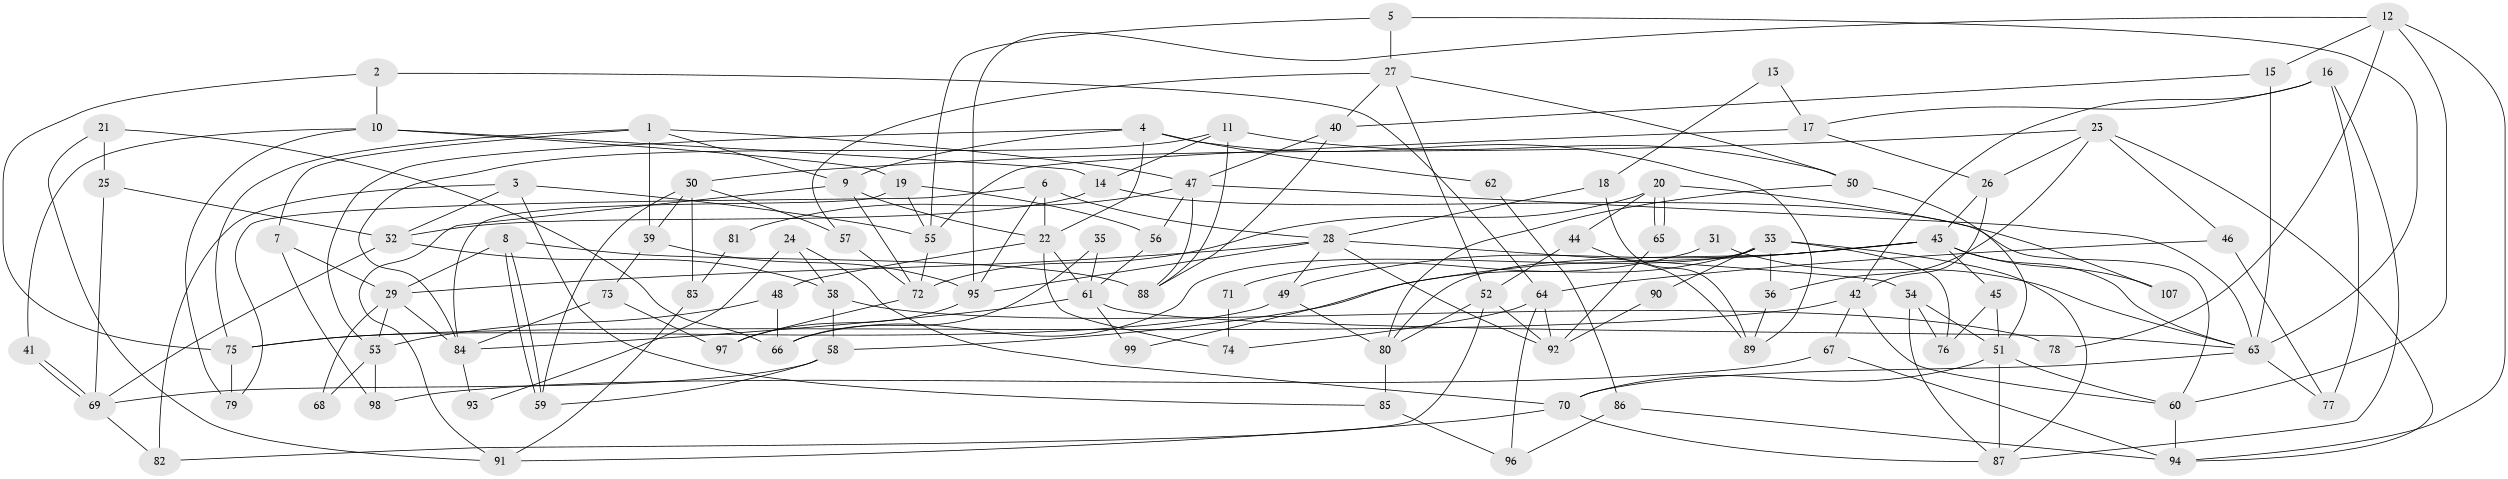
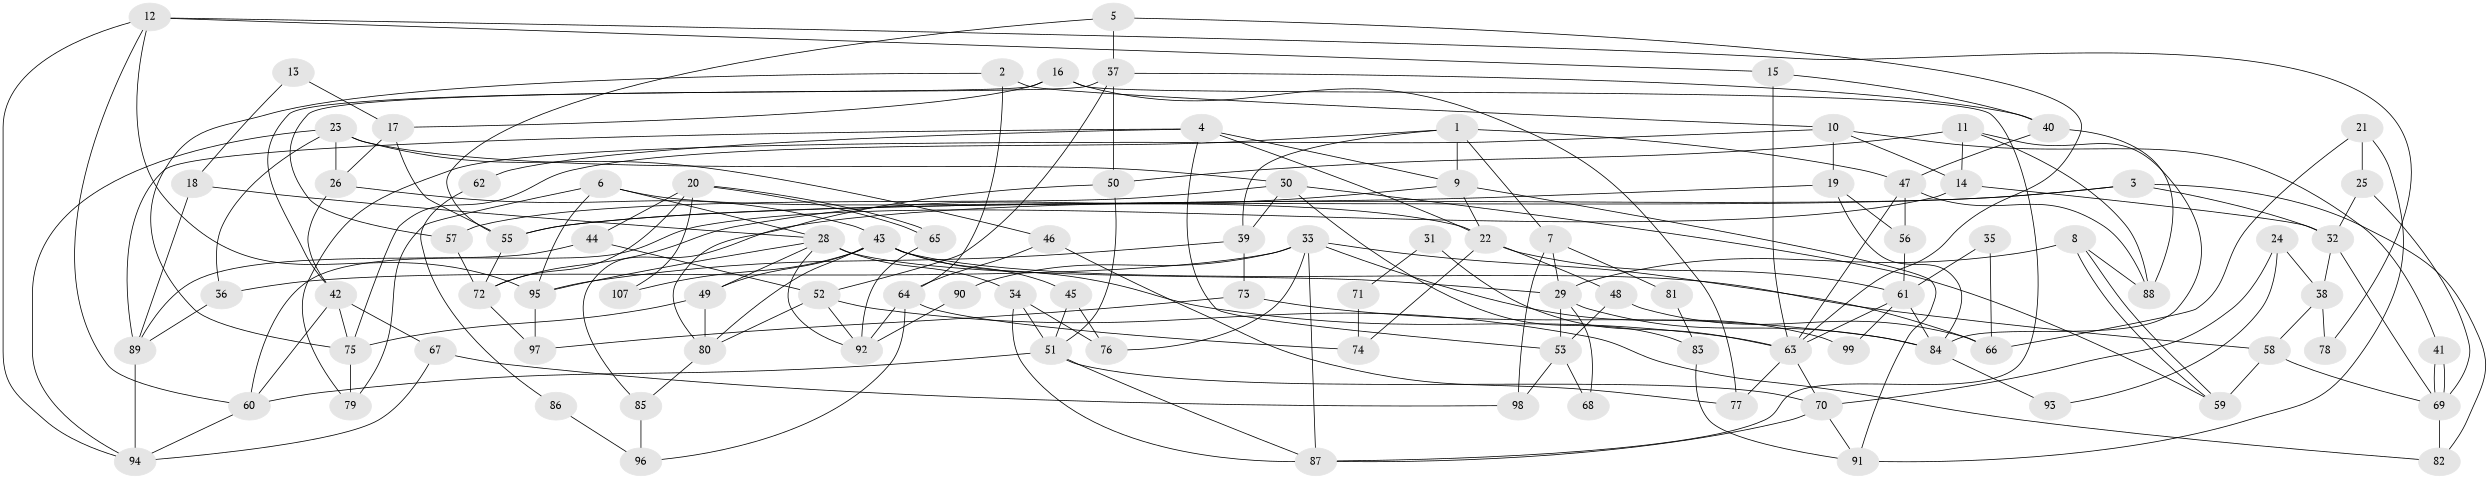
node "27": label "27" -> "37"
edge "47" -- "81": now "7" -- "81"
edge "86" -- "94": now "89" -- "94"
